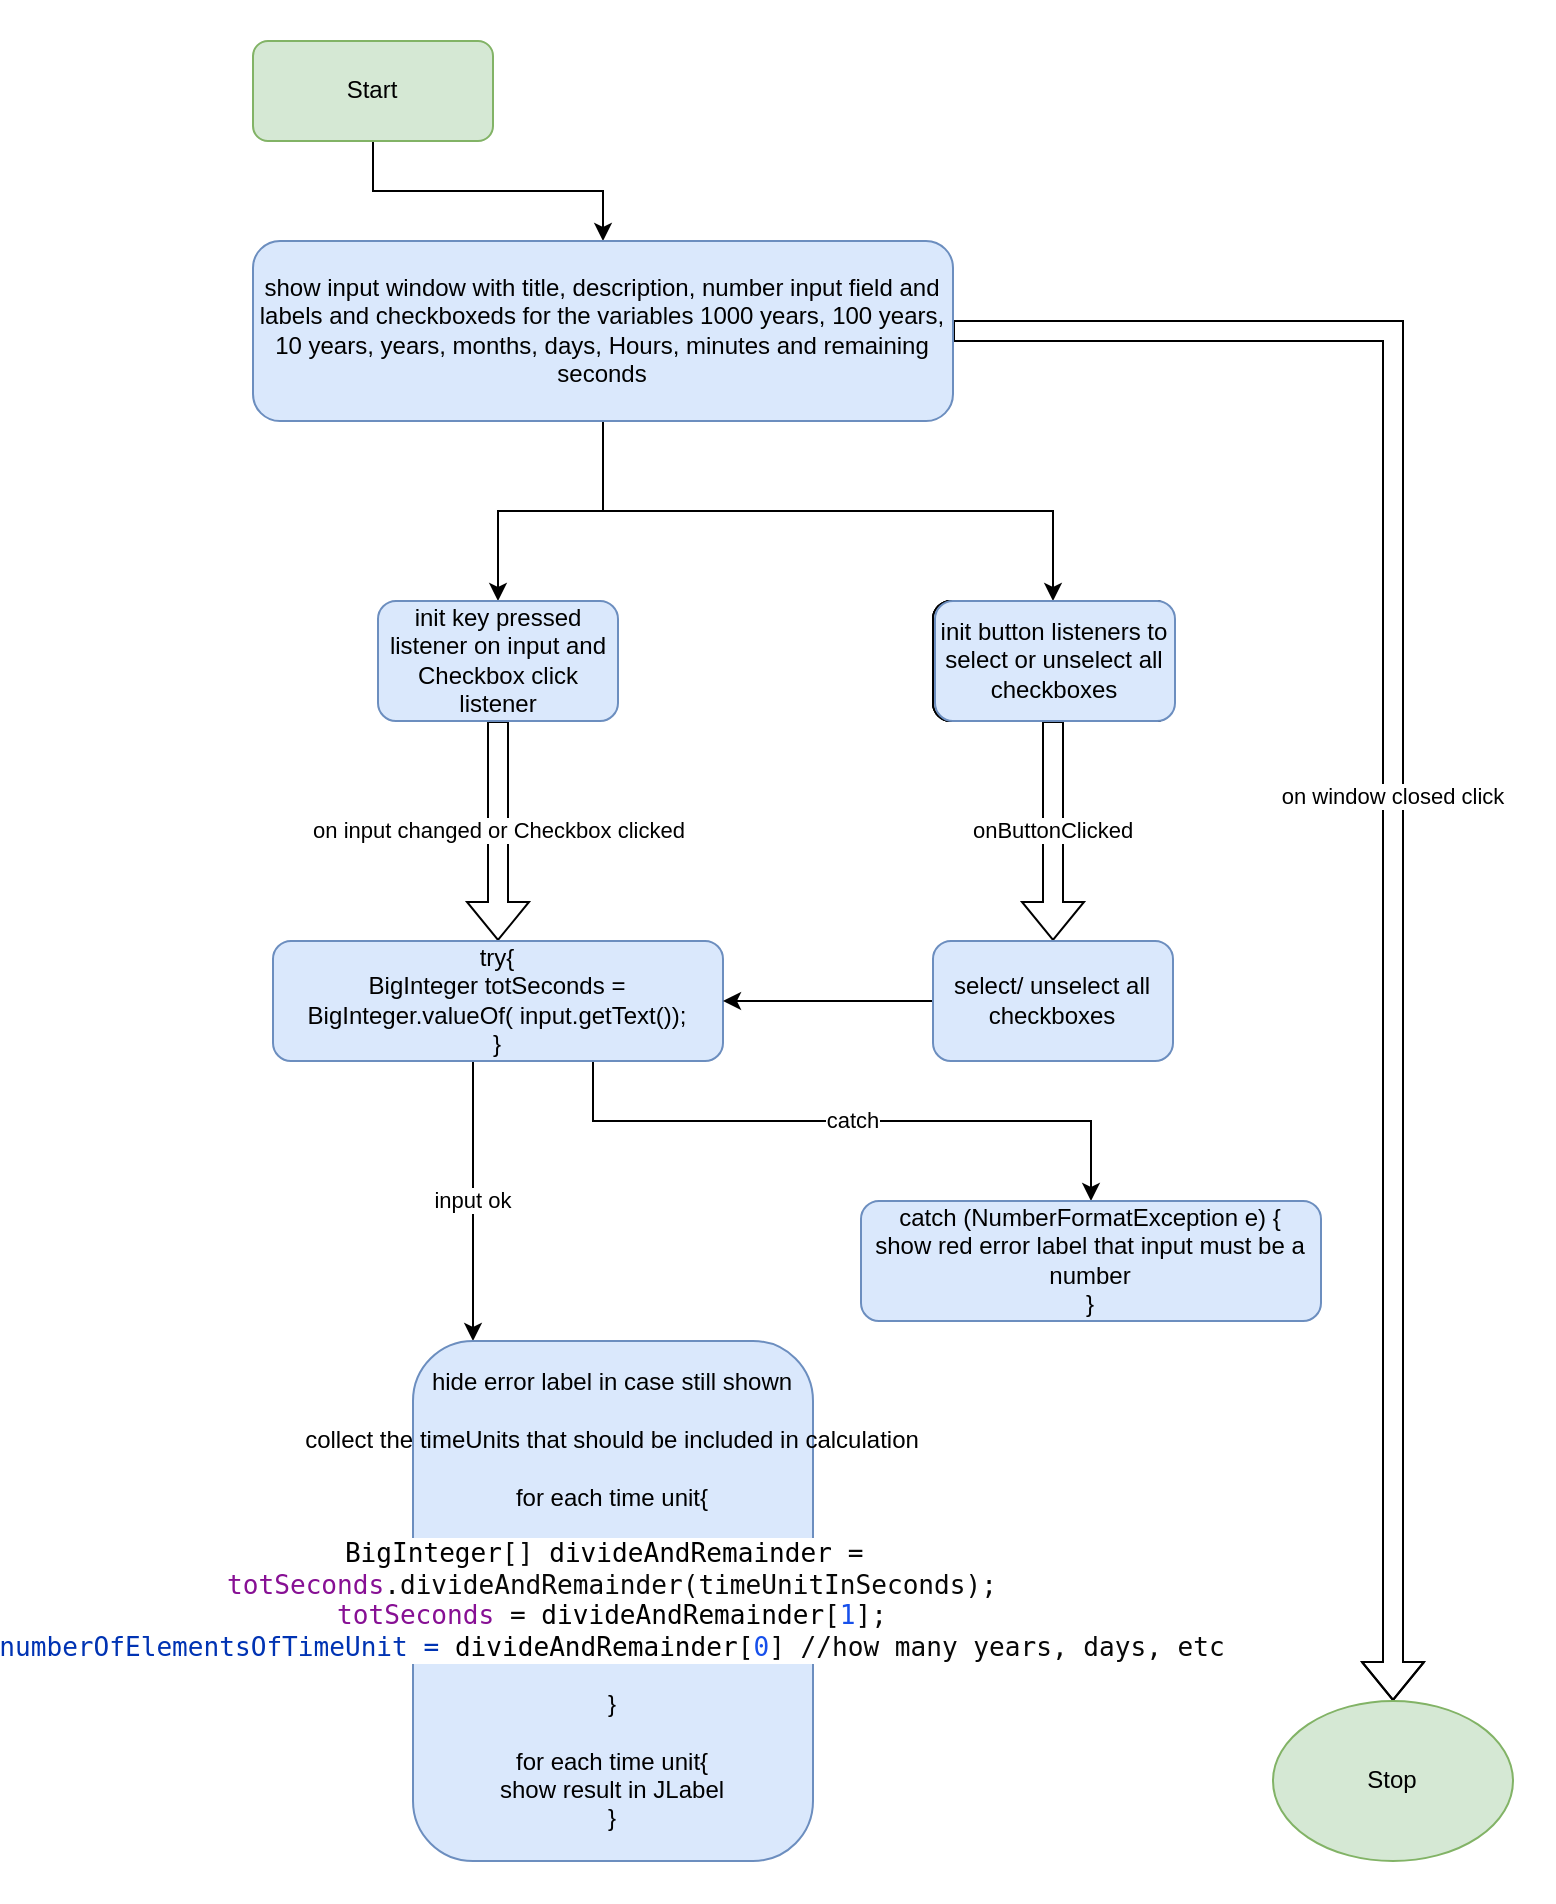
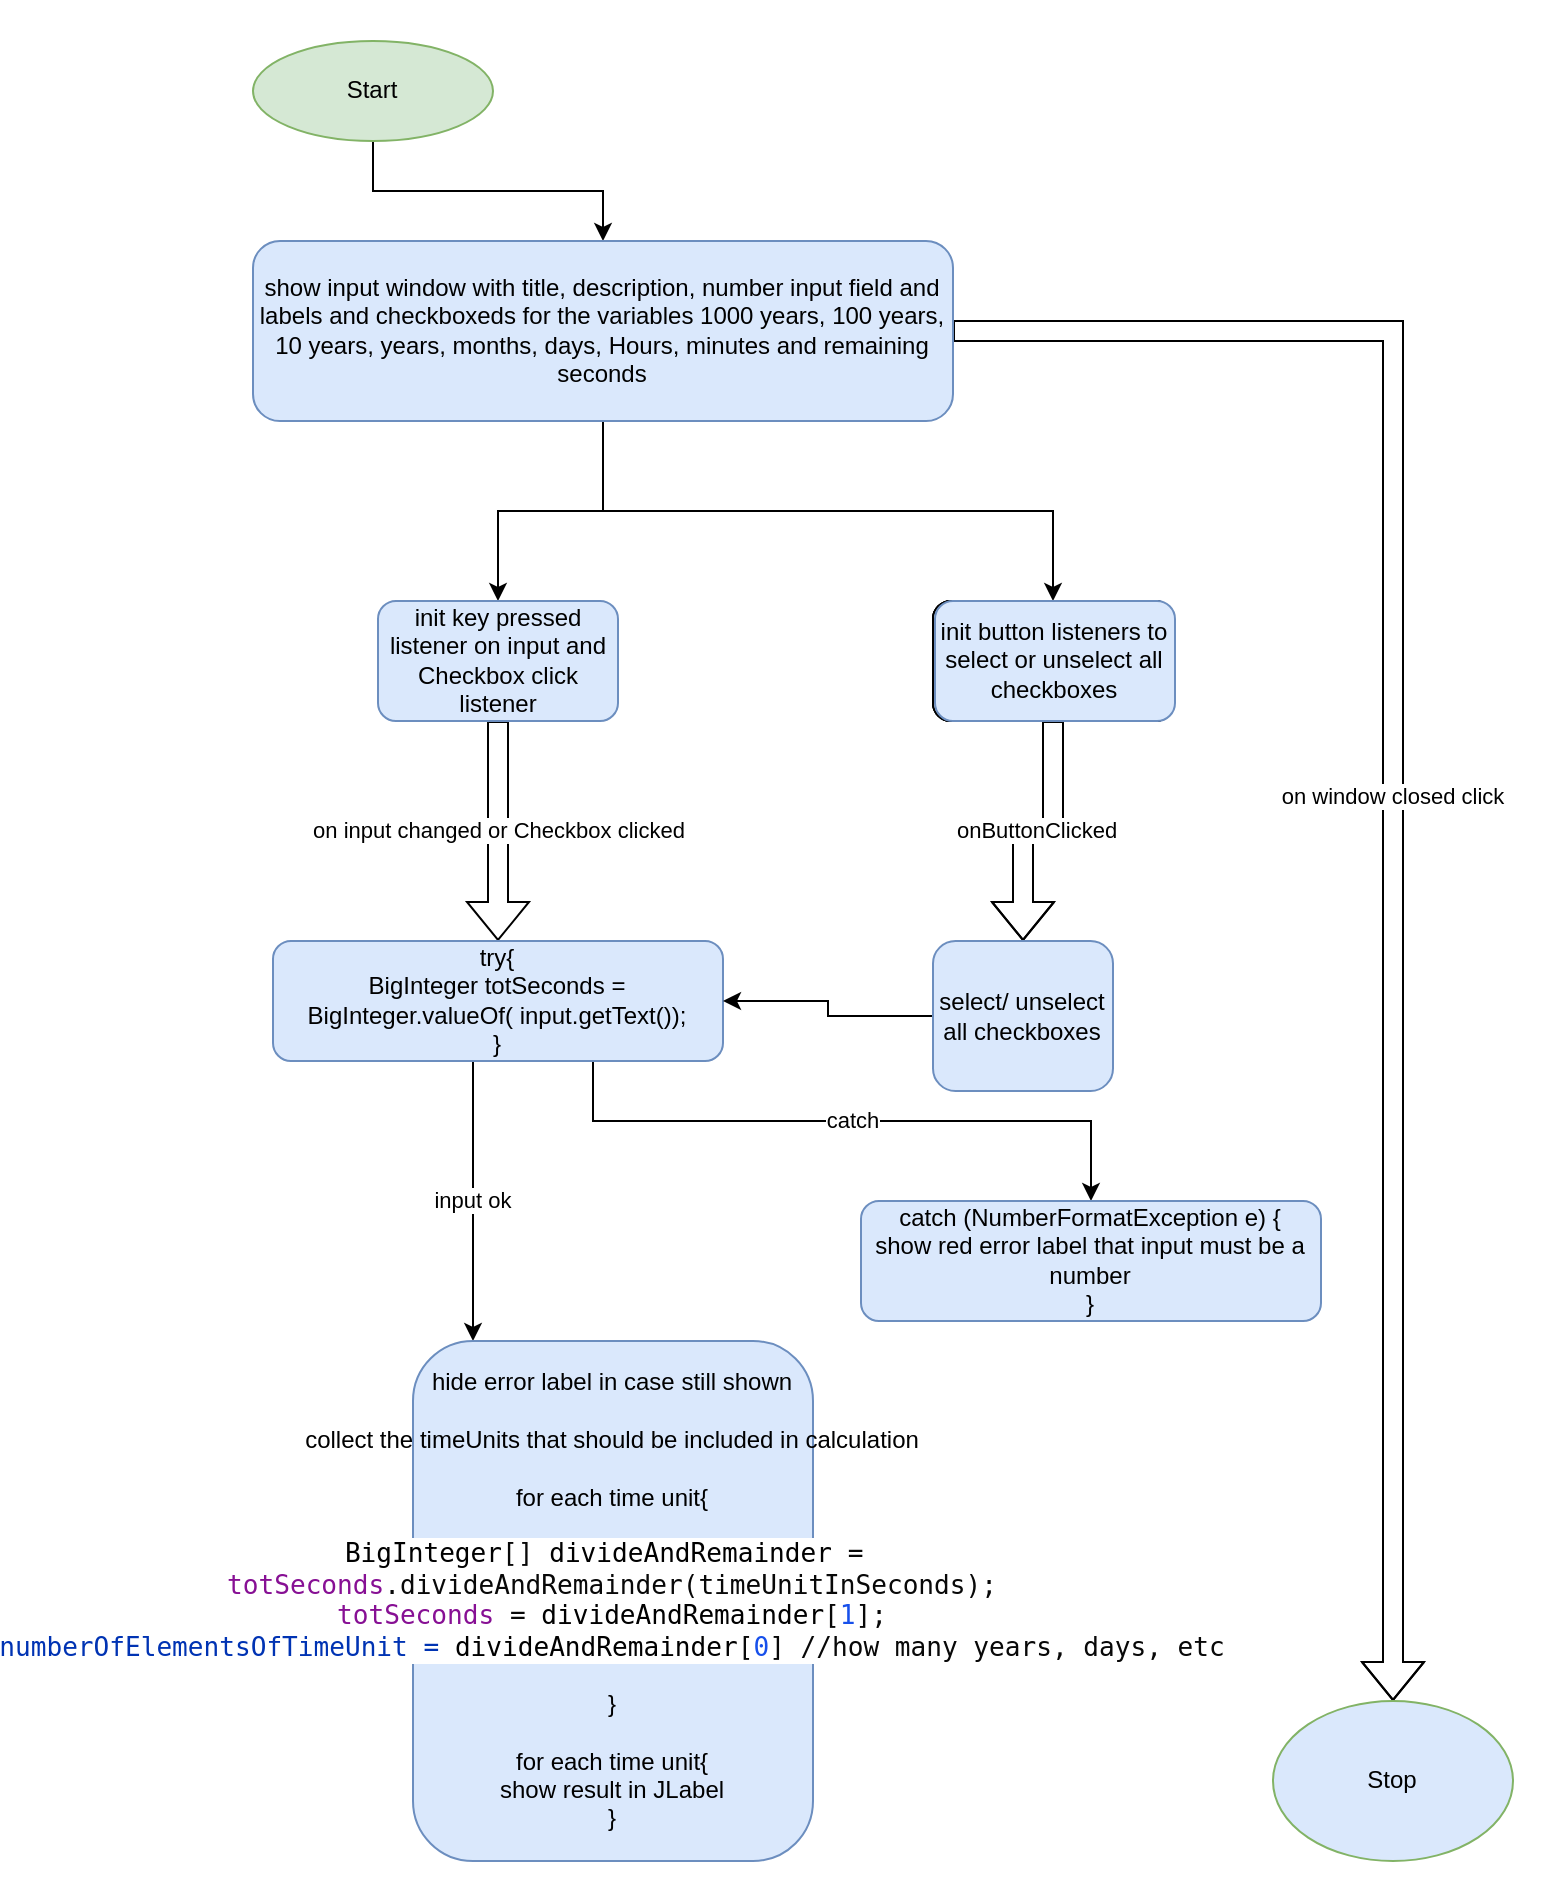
node "Start": shape rounded rectangle -> ellipse
node "select/ unselect all checkboxes": size 240x120 -> 180x150
node "Stop": fillcolor #d5e8d4 -> #dae8fc
